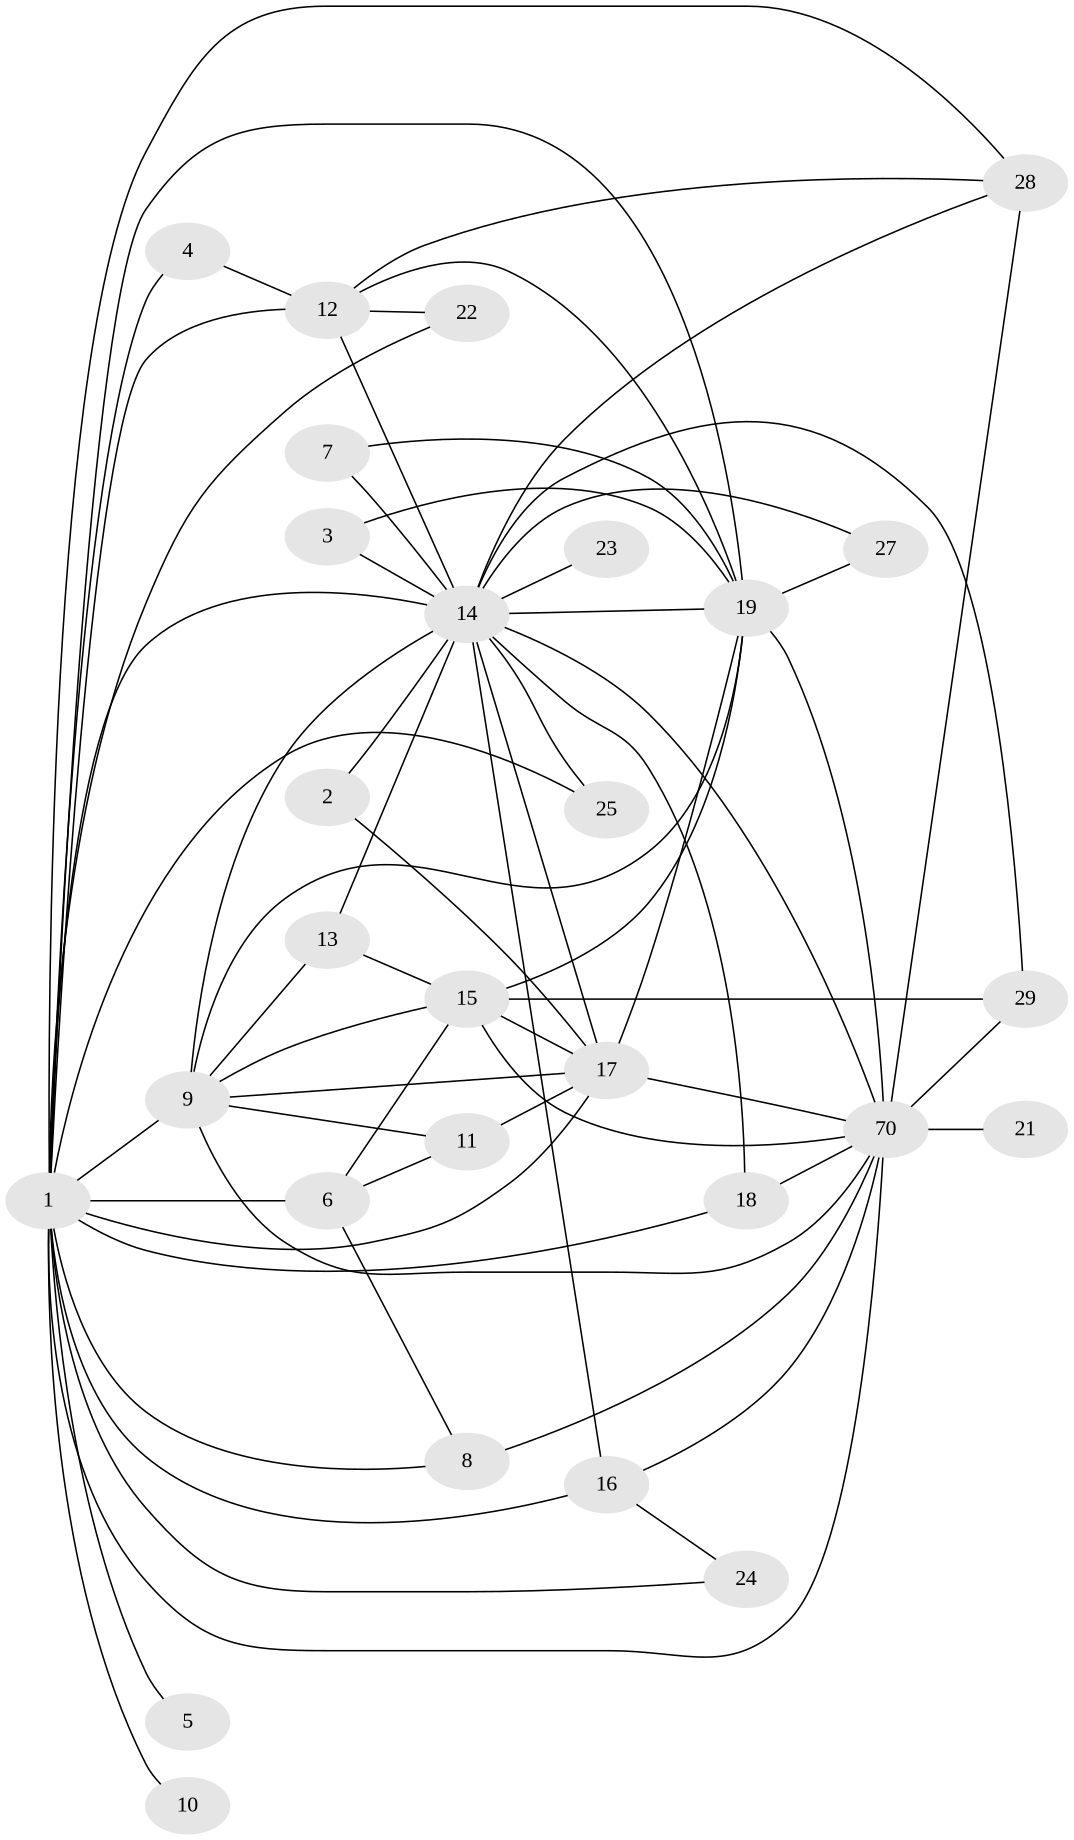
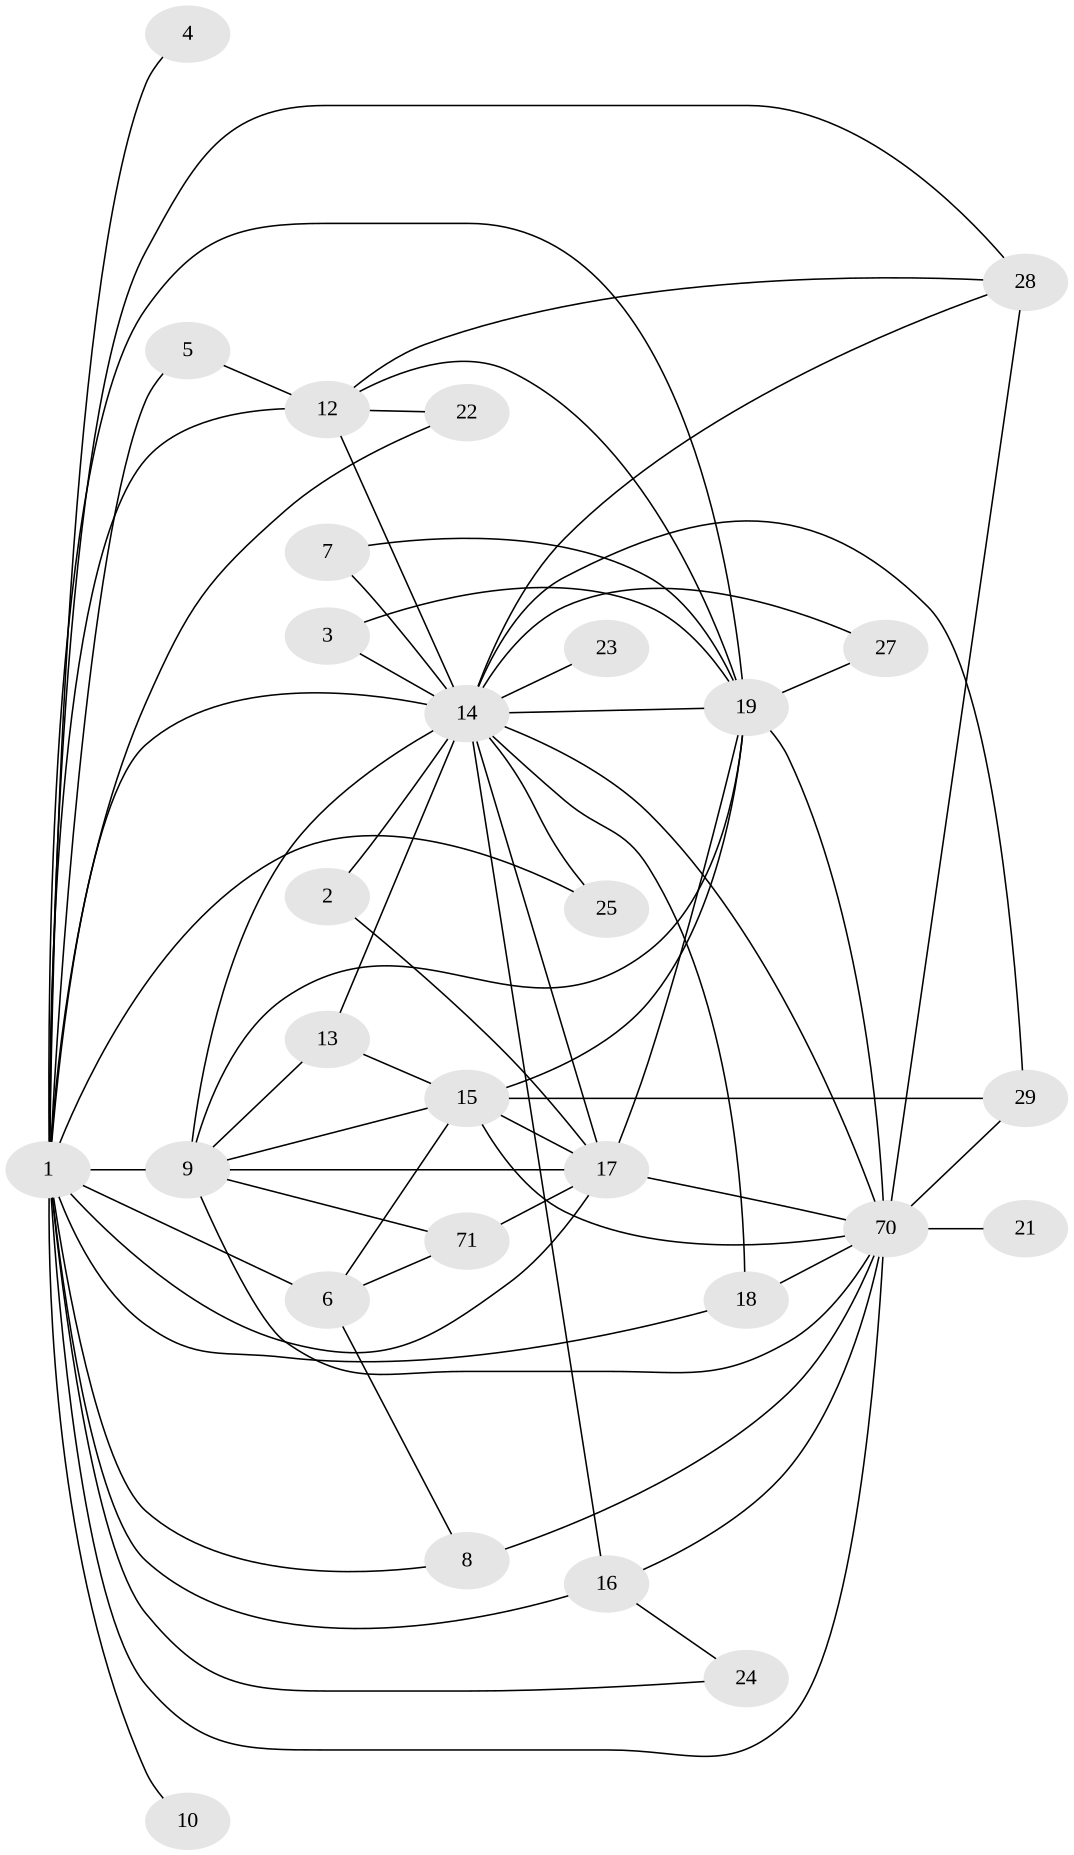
edge "4" -- "12": now "5" -- "12"
node "11": label "11" -> "71"
